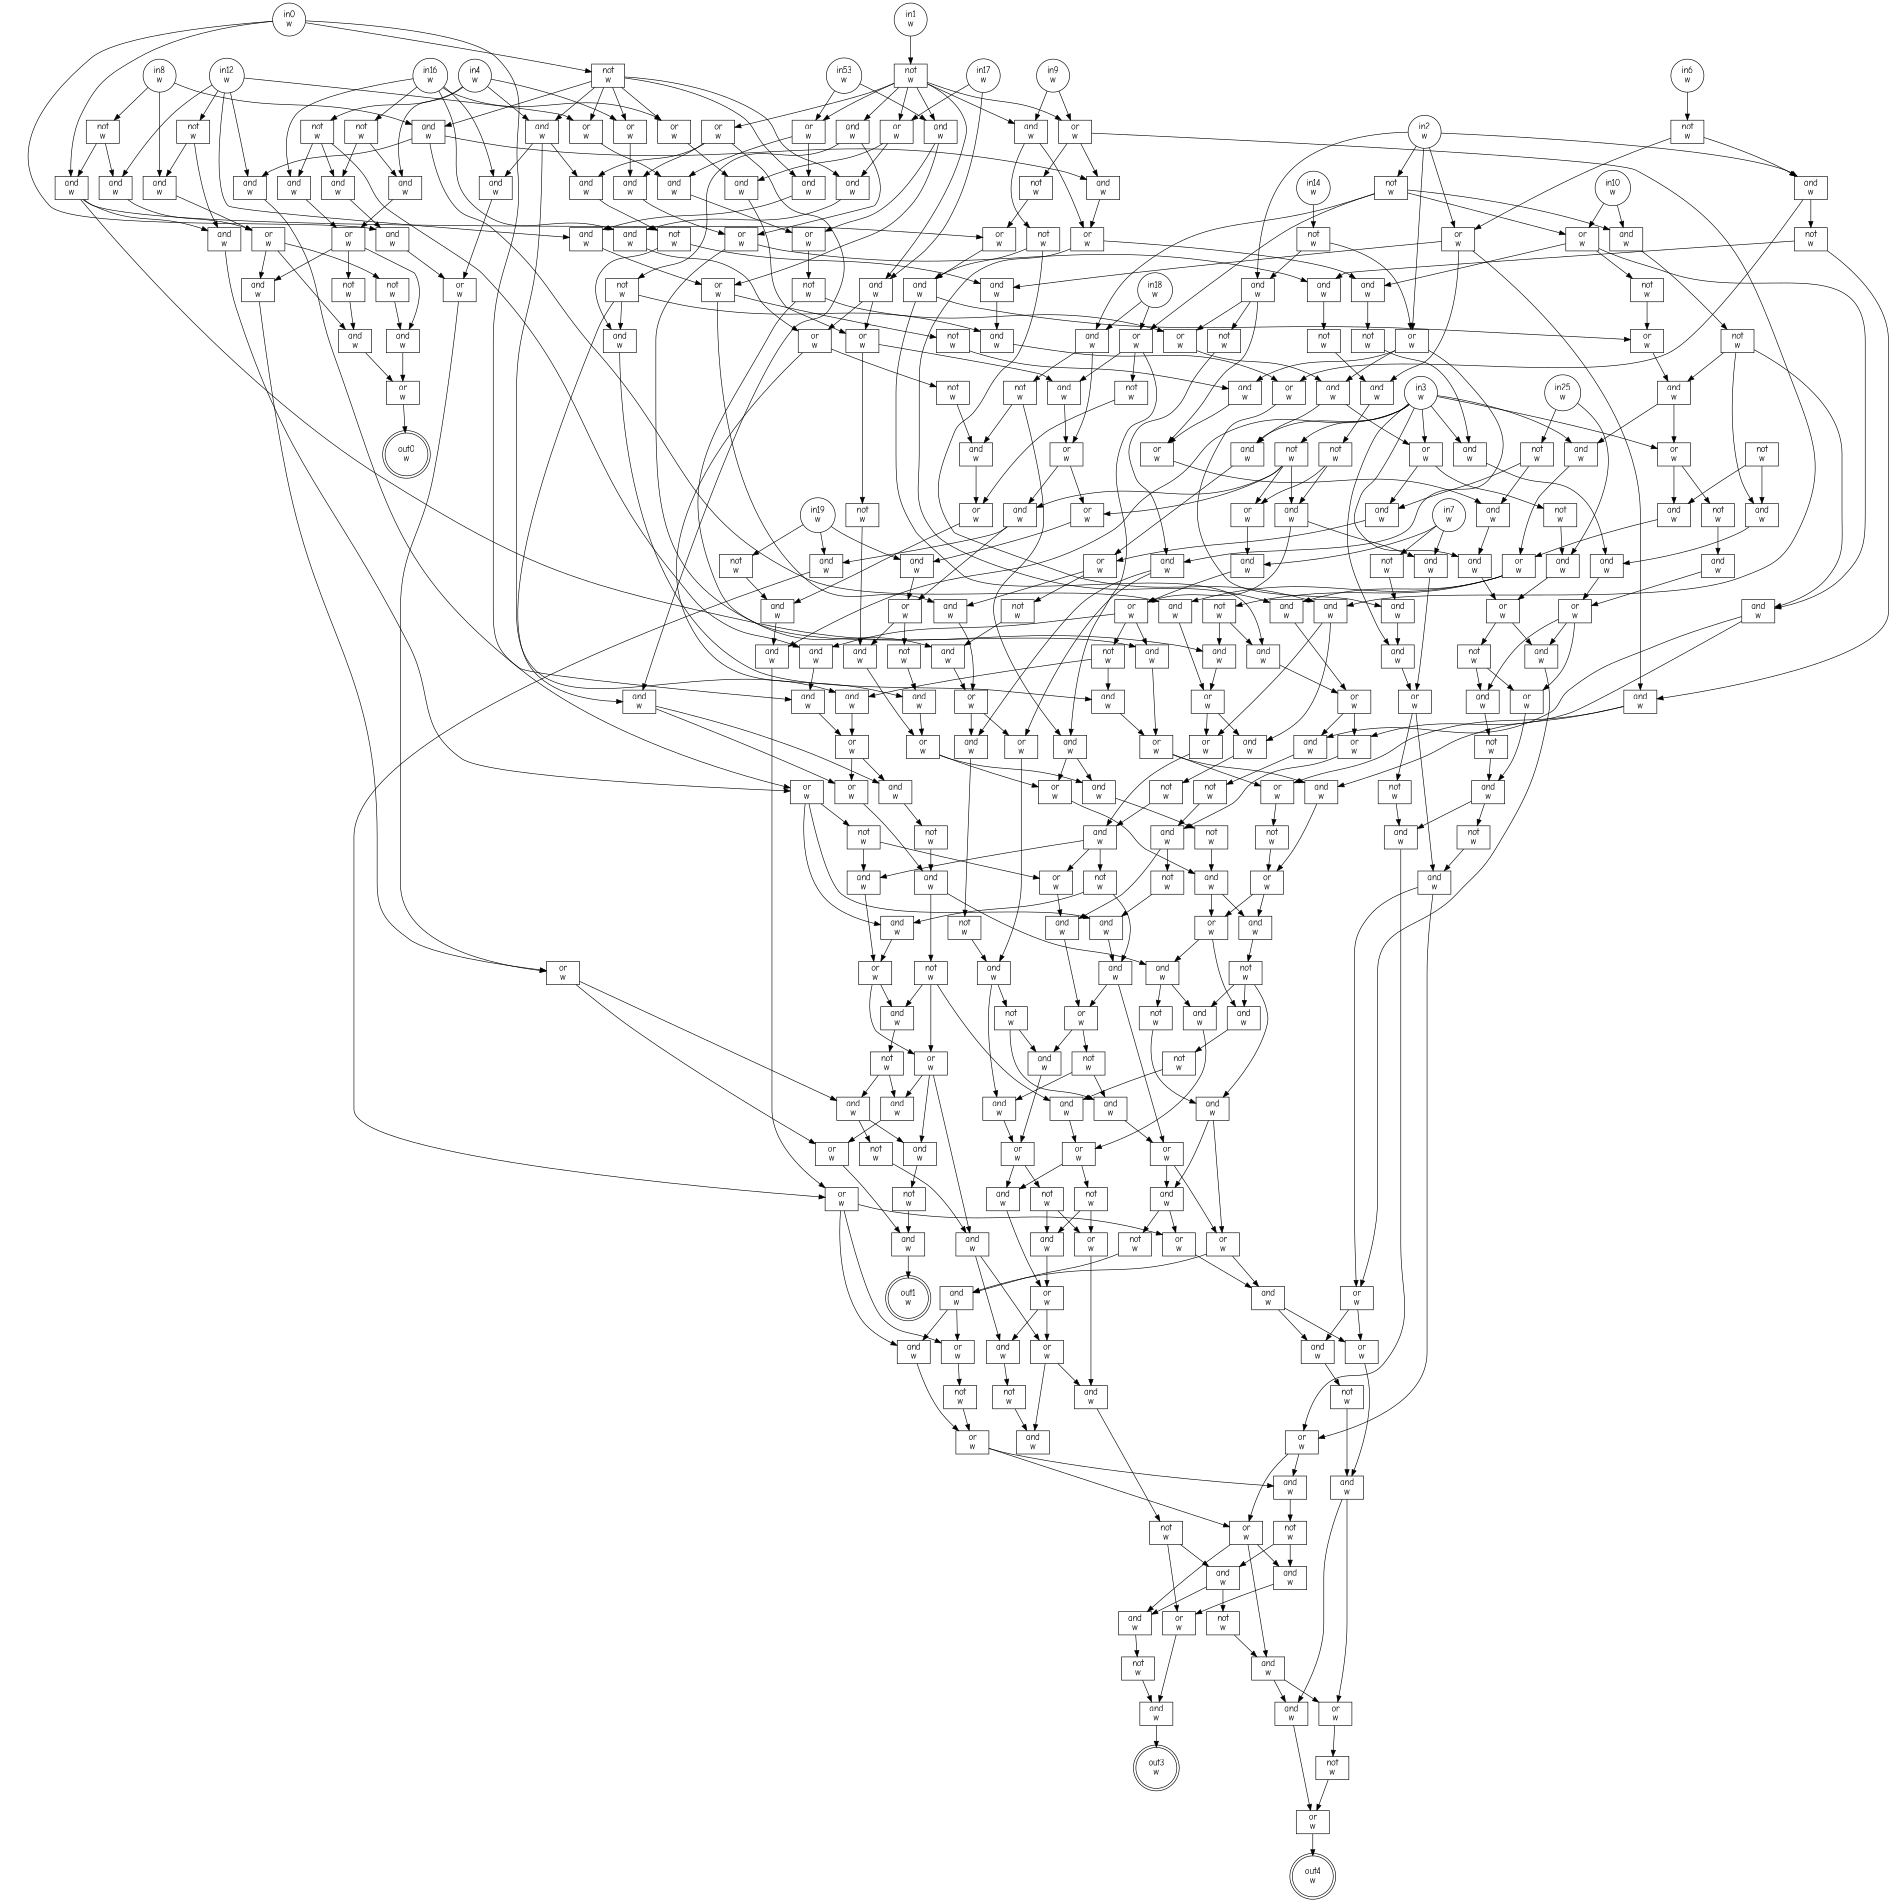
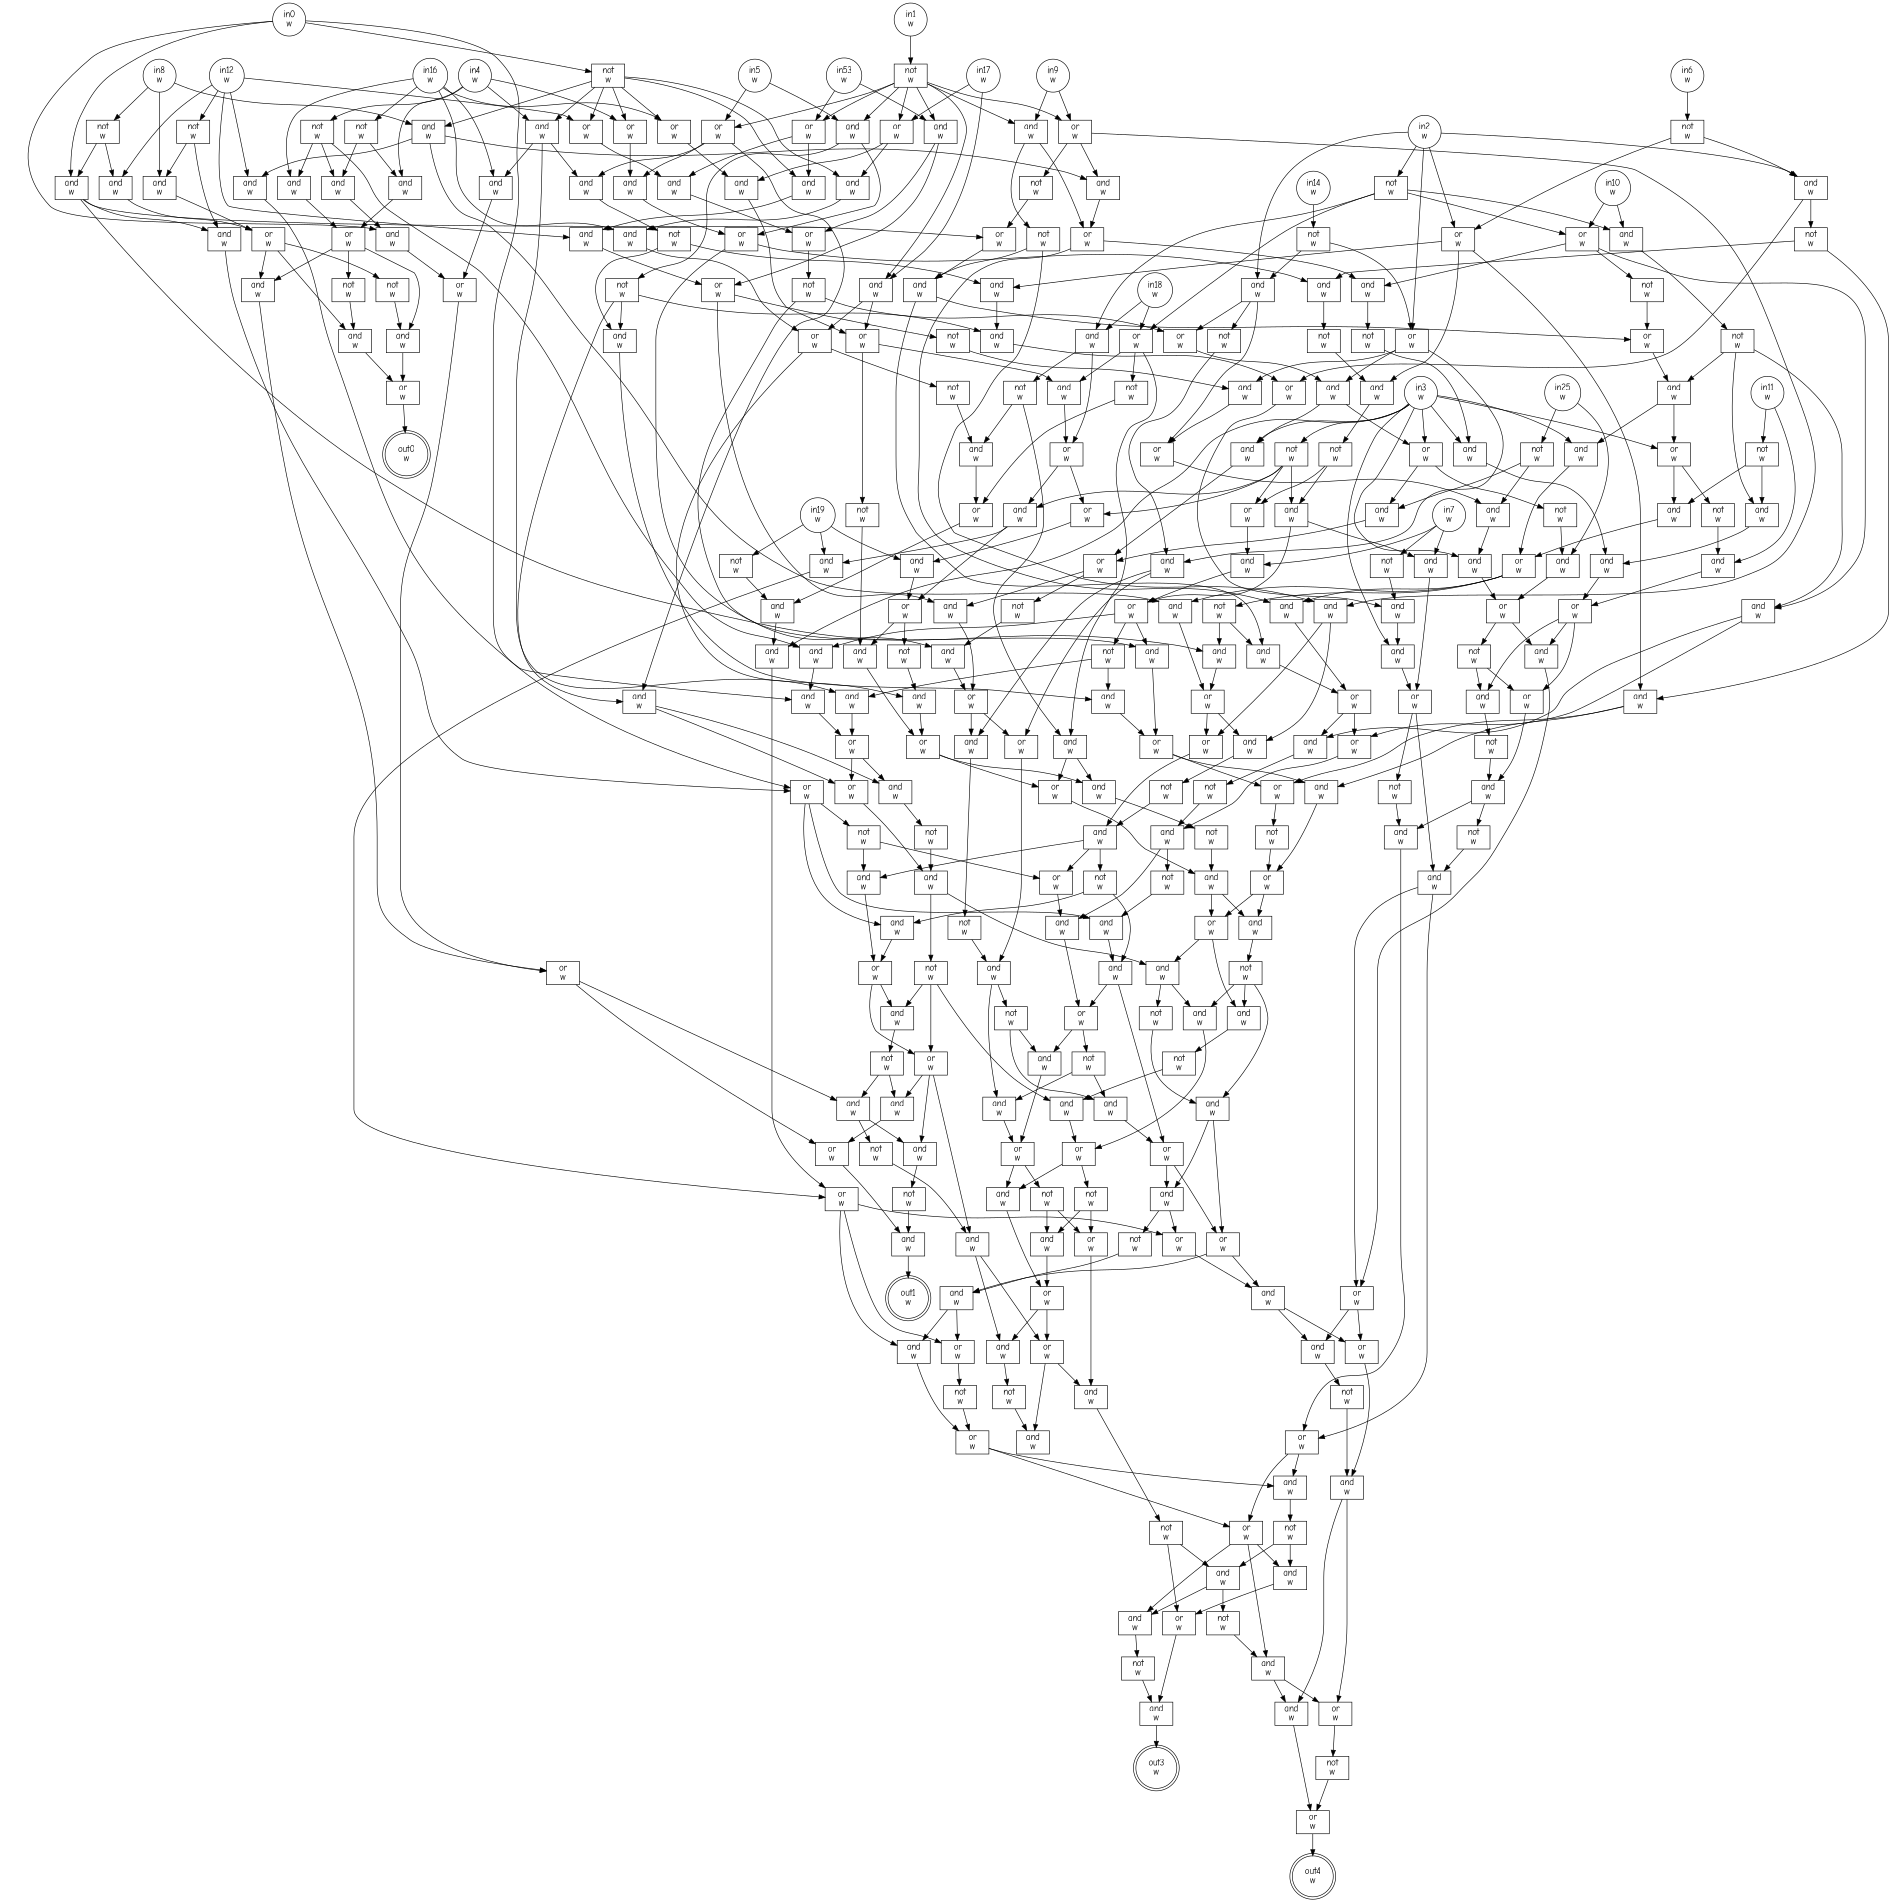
node "in5 w": added
node "in11 w": added
